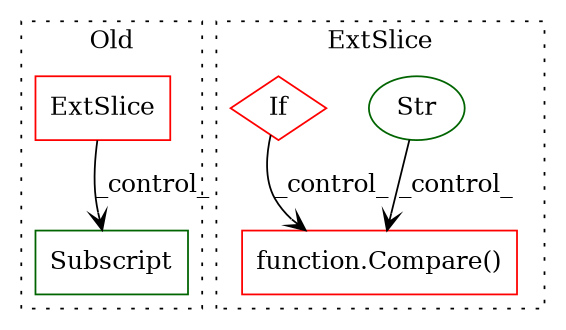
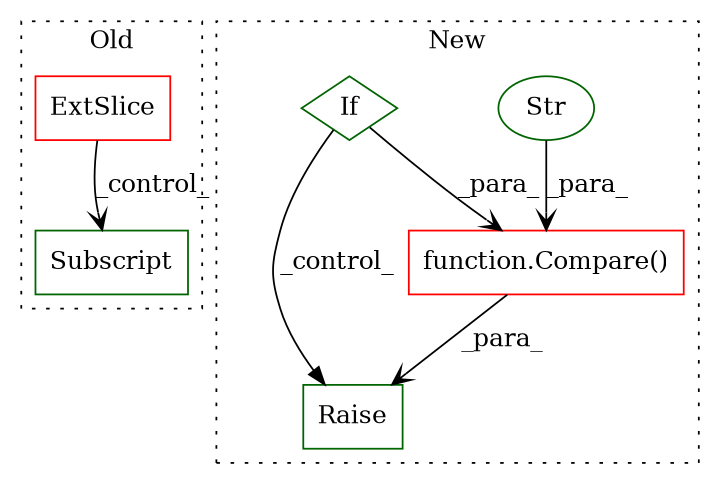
cluster "ExtSlice": label "ExtSlice" -> "New"
node "If": color red -> darkgreen
edge "If" -> "function.Compare()": label "_control_" -> "_para_"
edge "Str" -> "function.Compare()": label "_control_" -> "_para_"
node "Raise": added
